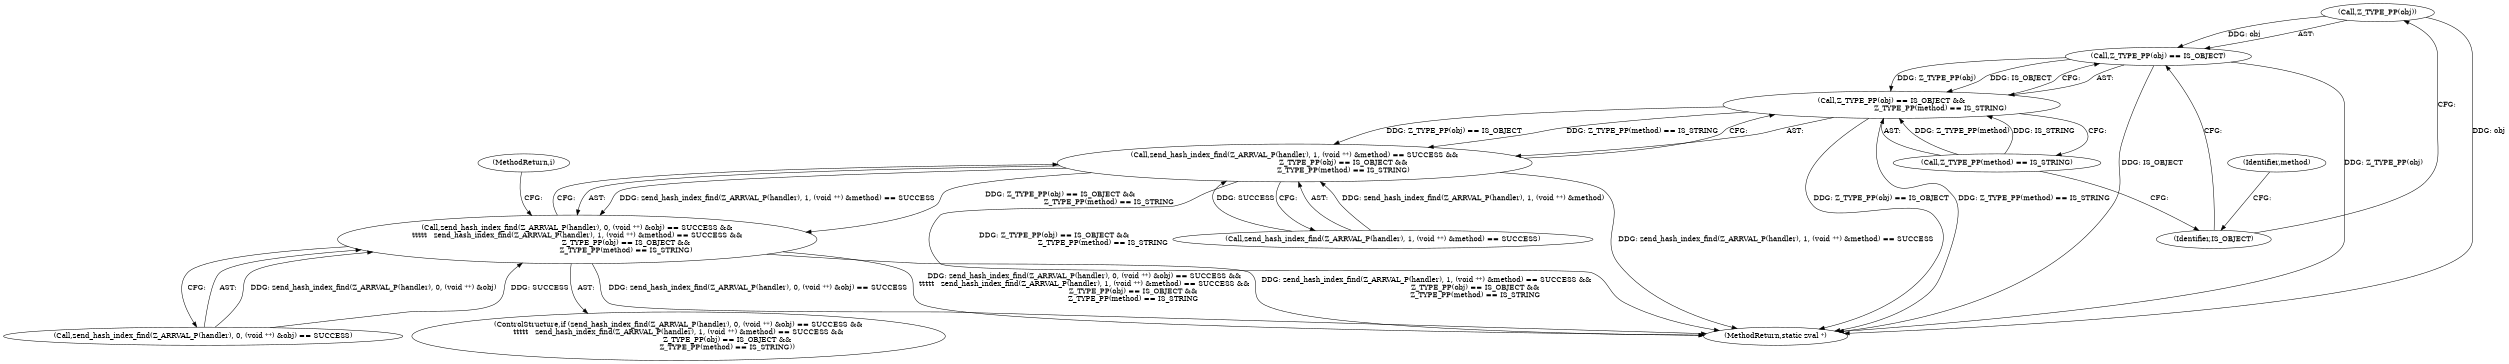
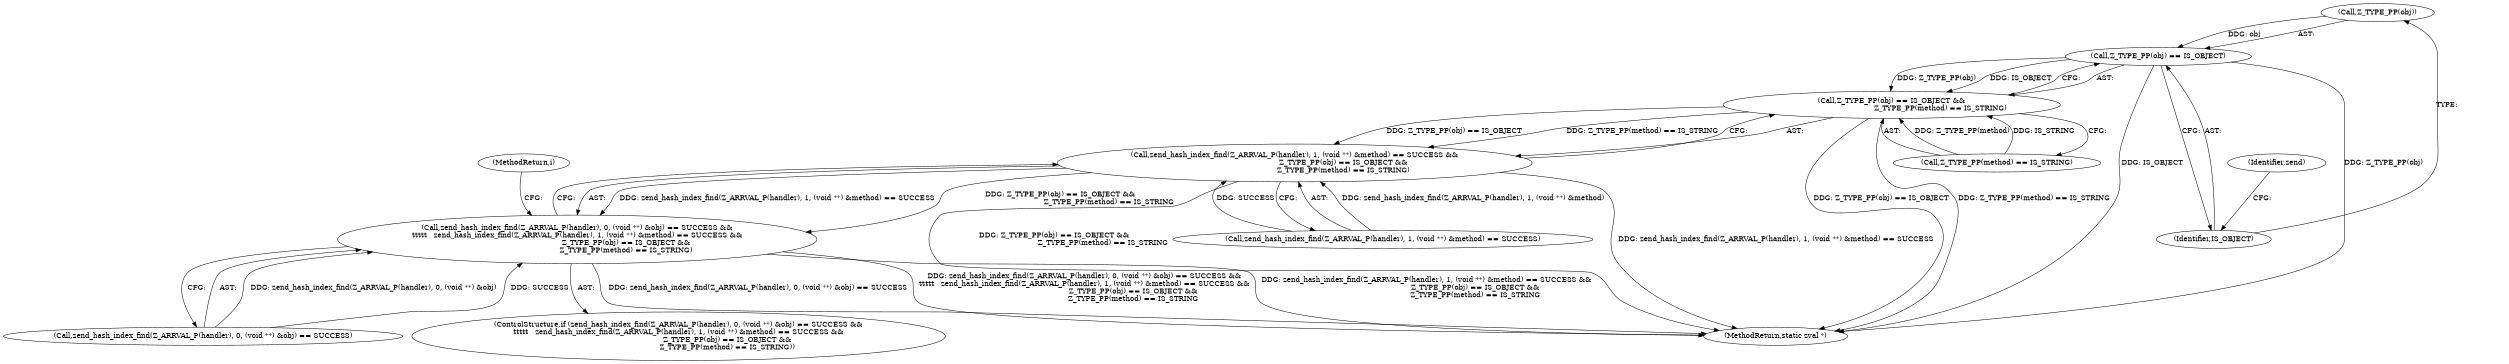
edge "(Identifier,IS_OBJECT)" -> "(Call,Z_TYPE_PP(obj))": label "CFG: " -> "TYPE: "
edge "(Identifier,IS_OBJECT)" -> "(Call,Z_TYPE_PP(obj) == IS_OBJECT)": label "CFG: " -> "AST: "
node "(Identifier,method)": label "(Identifier,method)" -> "(Identifier,zend)"
edge "(Call,Z_TYPE_PP(method) == IS_STRING)" -> "(Identifier,IS_OBJECT)": now "(Call,Z_TYPE_PP(obj) == IS_OBJECT)" -> "(Identifier,IS_OBJECT)"
edge "(Call,Z_TYPE_PP(obj))" -> "(MethodReturn,static zval *)": removed, label "DDG: obj"
